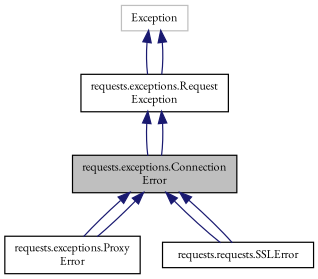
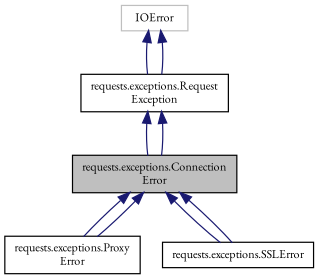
node "Exception": label "Exception" -> "IOError"
node "requests.requests.SSLError": label "requests.requests.SSLError" -> "requests.exceptions.SSLError"
